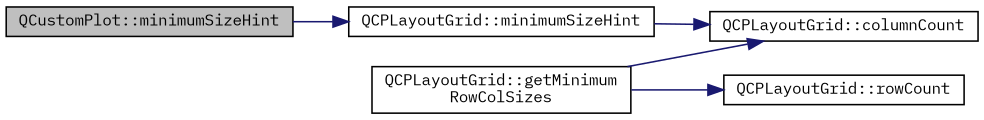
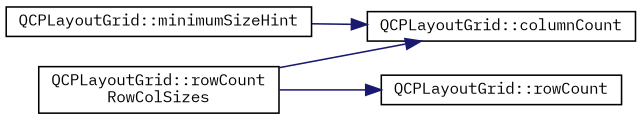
node "QCustomPlot::minimumSizeHint": removed
node "QCPLayoutGrid::getMinimum RowColSizes": label "QCPLayoutGrid::getMinimum RowColSizes" -> "QCPLayoutGrid::rowCount RowColSizes"
